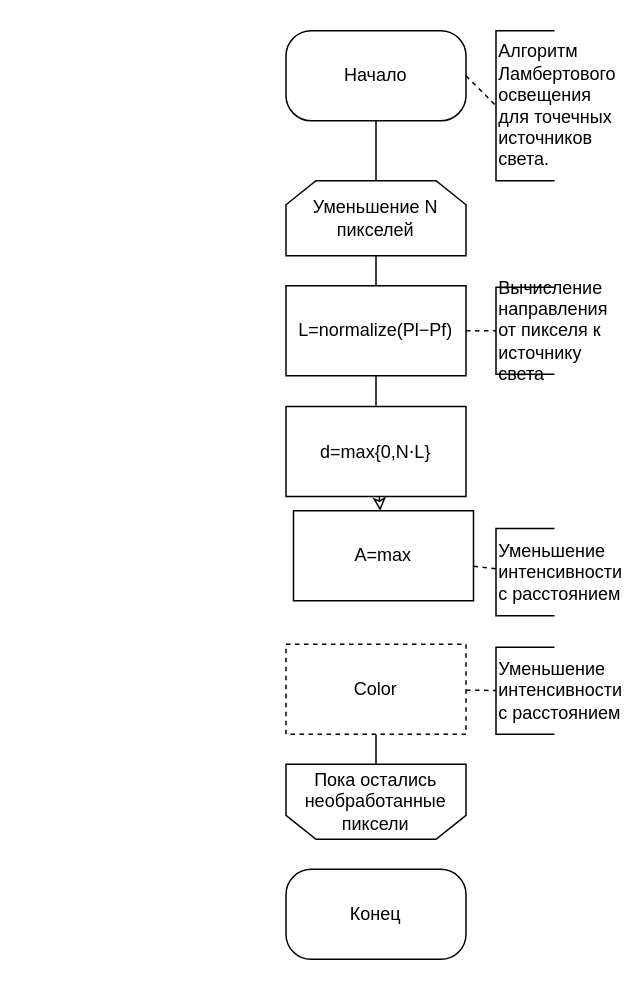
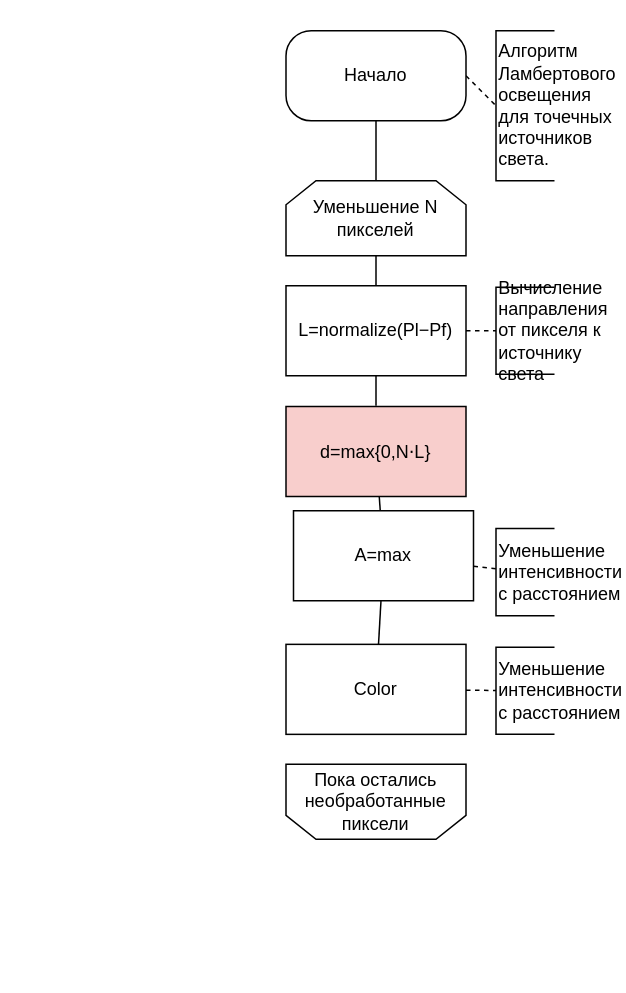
node "d=max{0,N⋅L}": fillcolor #ffffff -> #f8cecc
edge "d=max{0,N⋅L}" -> "A=max": arrowhead classic -> none
edge "A=max" -- "Color": added
node "Color": style dashed -> solid
edge "Color" -- "Пока остались необработанные пиксели": removed
node "Конец": removed
